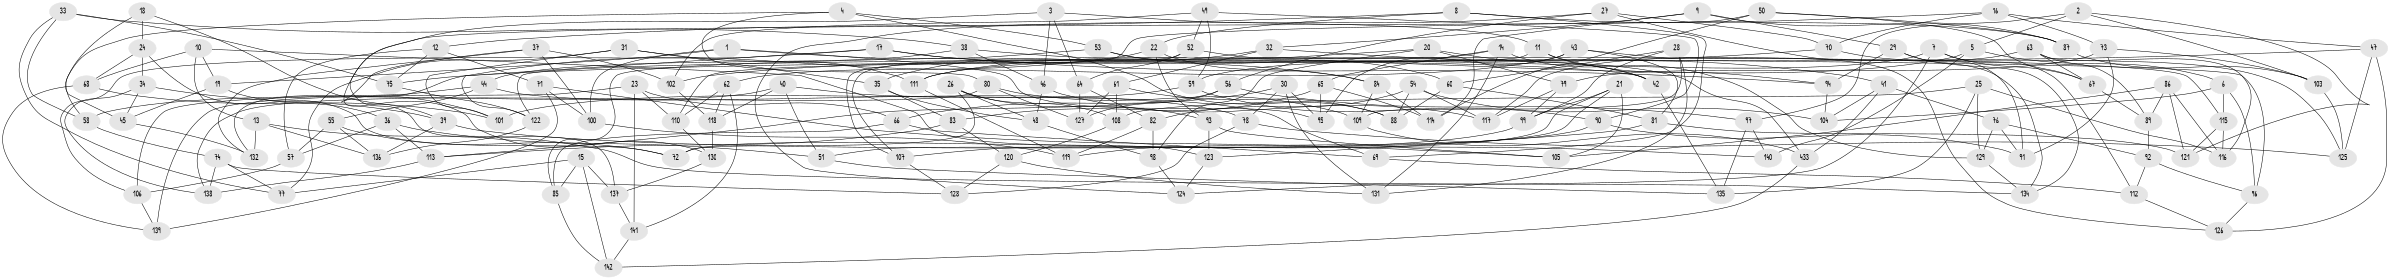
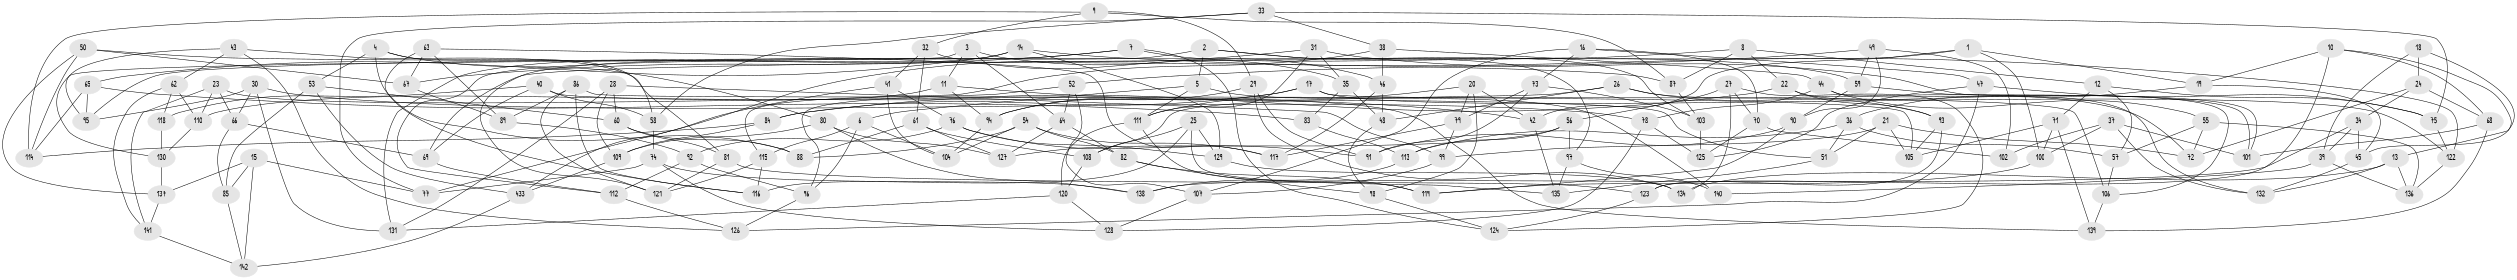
edge "102" -- "118": removed
edge "83" -- "120": now "111" -- "120"
